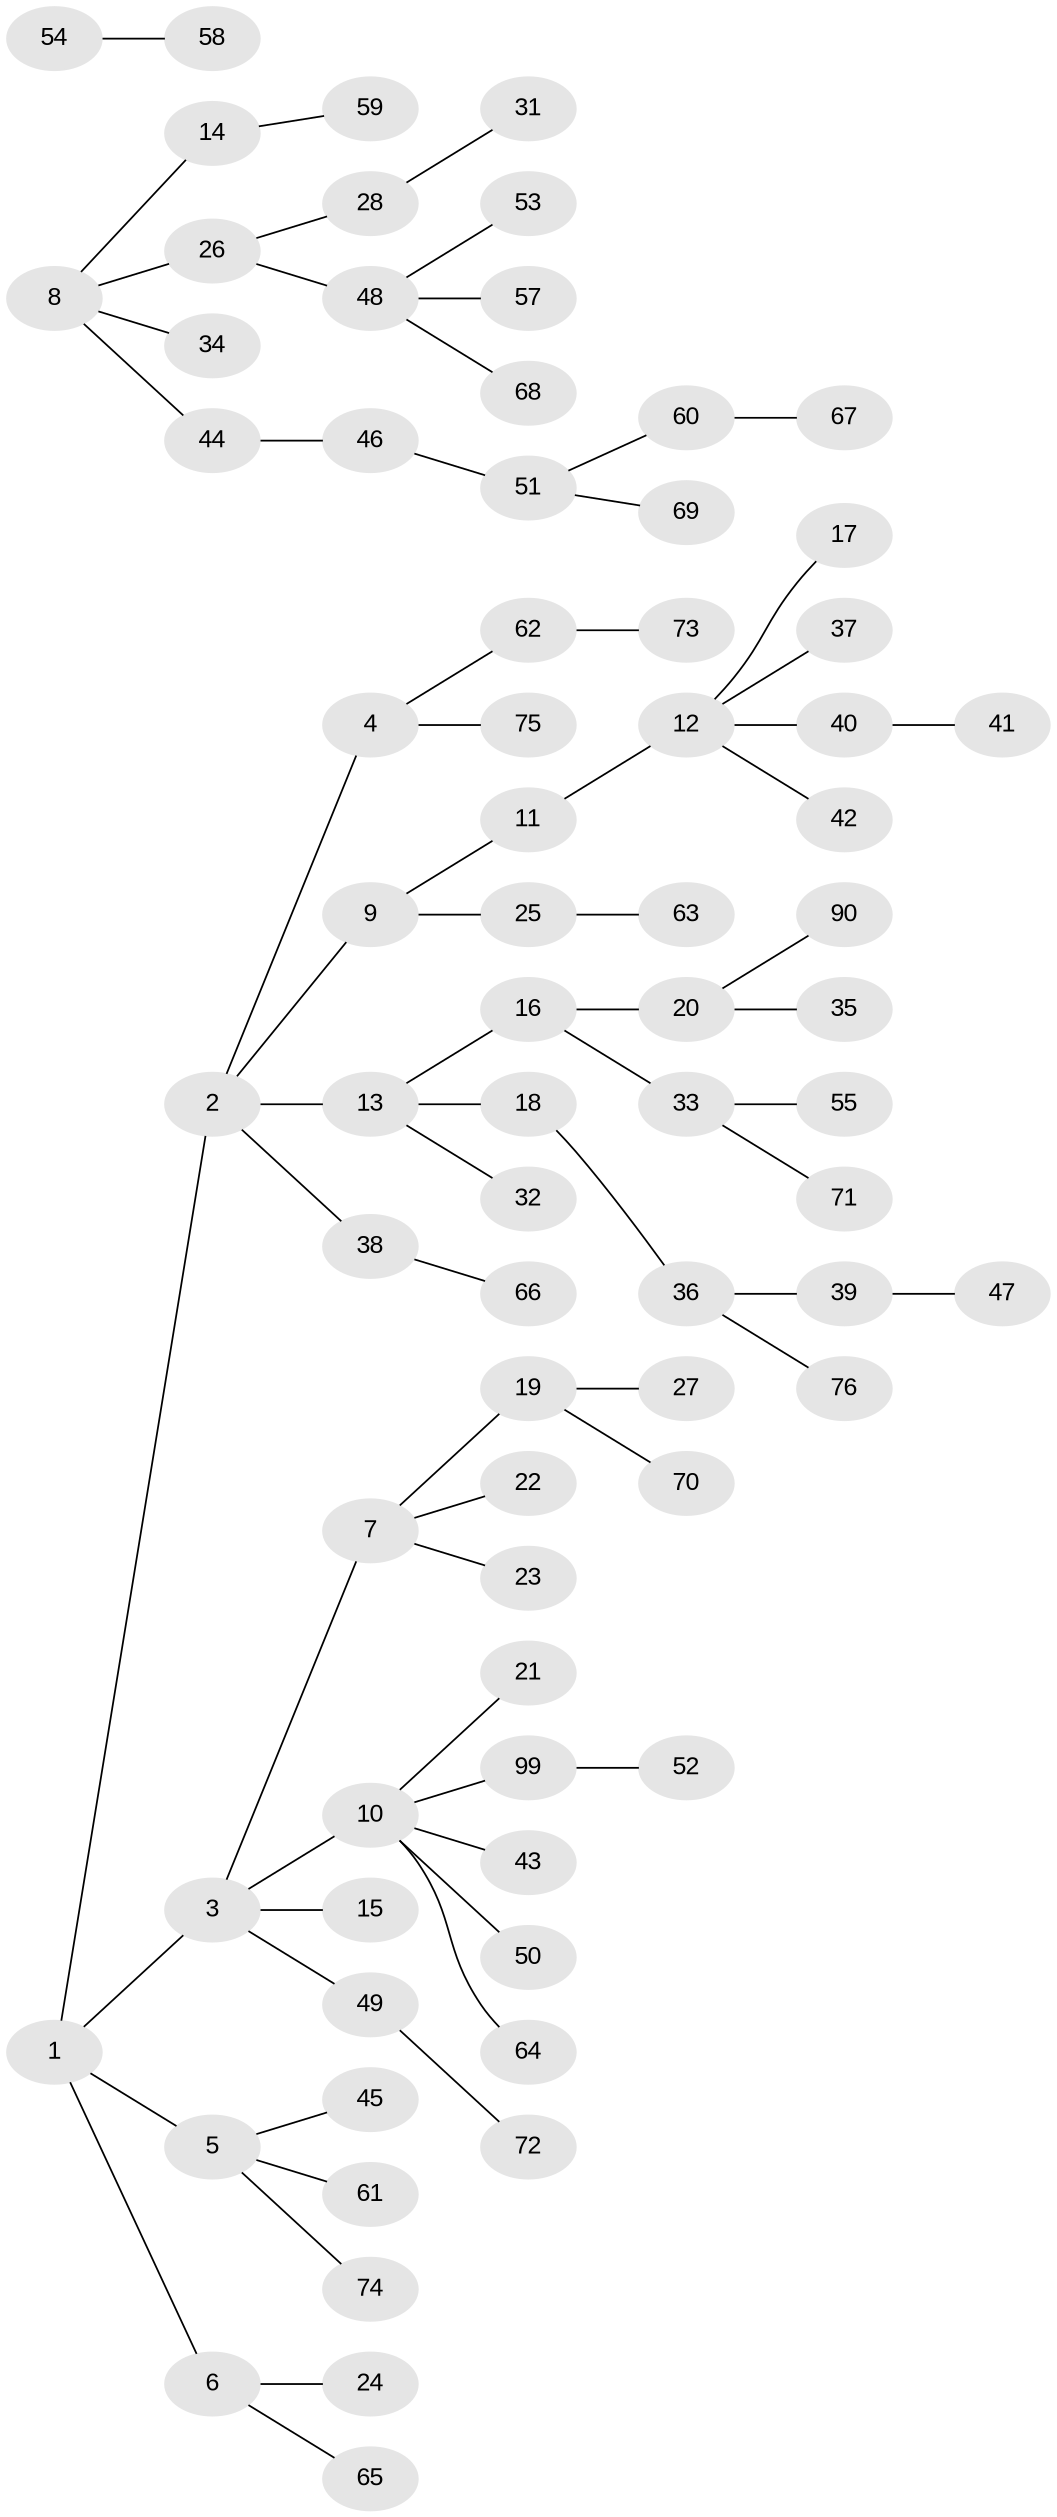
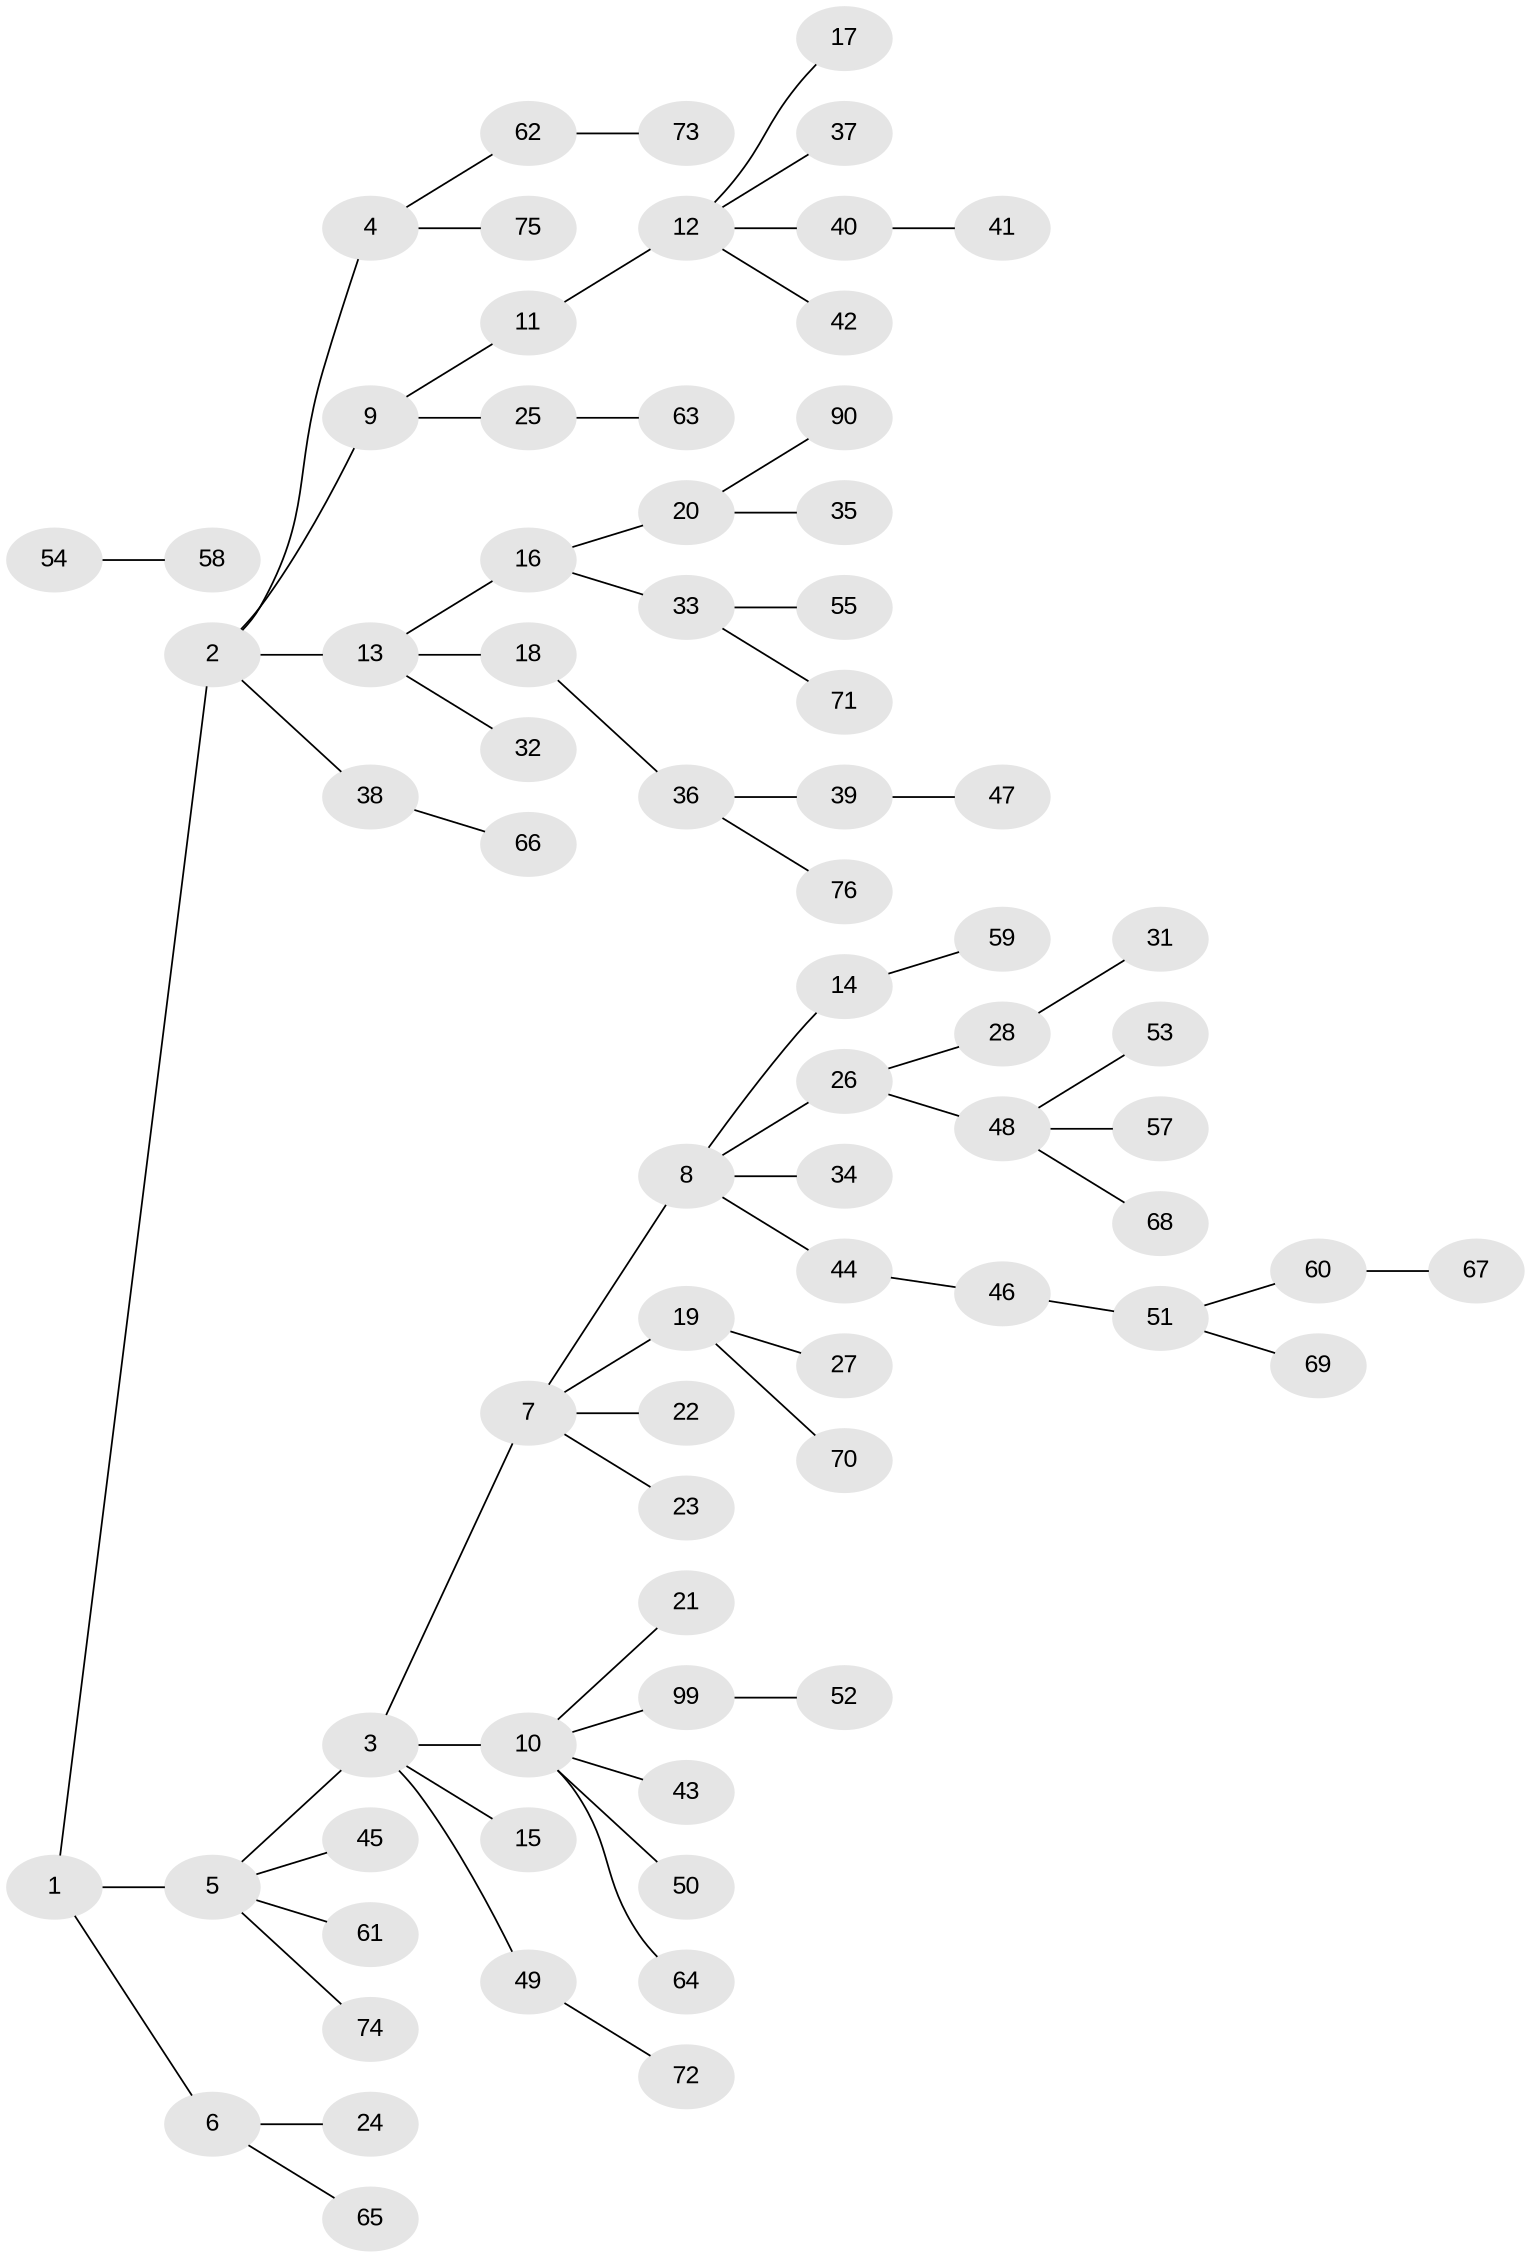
edge "8" -- "7": added
edge "3" -- "1": now "3" -- "5"
